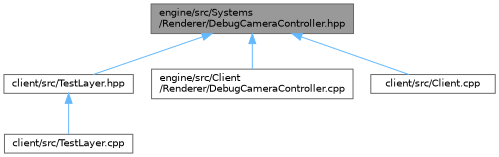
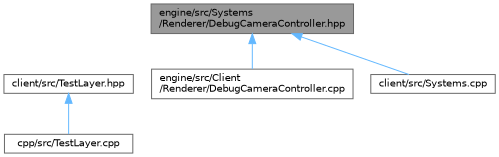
edge "client/src/TestLayer.hpp" -> "engine/src/Systems /Renderer/DebugCameraController.hpp": removed
node "client/src/Client.cpp": label "client/src/Client.cpp" -> "client/src/Systems.cpp"
node "client/src/TestLayer.cpp": label "client/src/TestLayer.cpp" -> "cpp/src/TestLayer.cpp"
